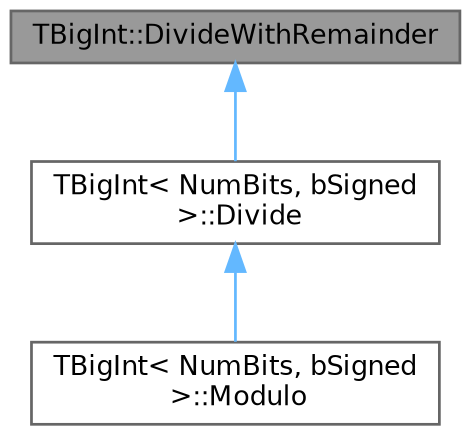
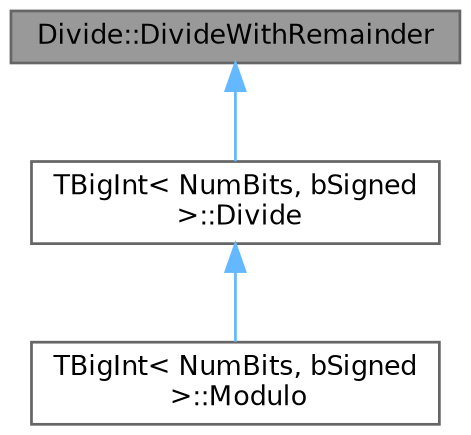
node "TBigInt::DivideWithRemainder": label "TBigInt::DivideWithRemainder" -> "Divide::DivideWithRemainder"
